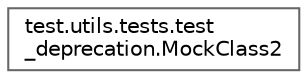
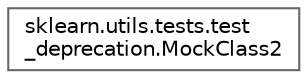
node "test.utils.tests.test _deprecation.MockClass2": label "test.utils.tests.test _deprecation.MockClass2" -> "sklearn.utils.tests.test _deprecation.MockClass2"
